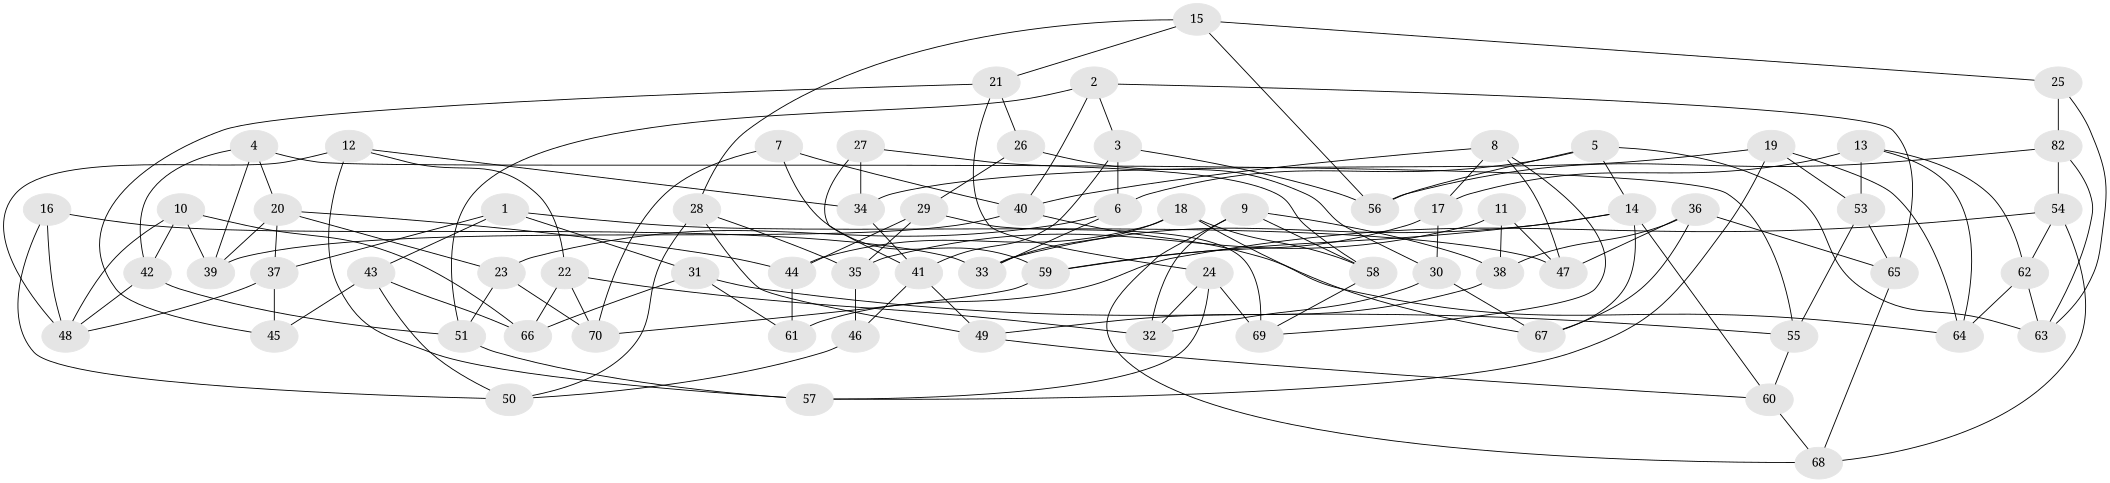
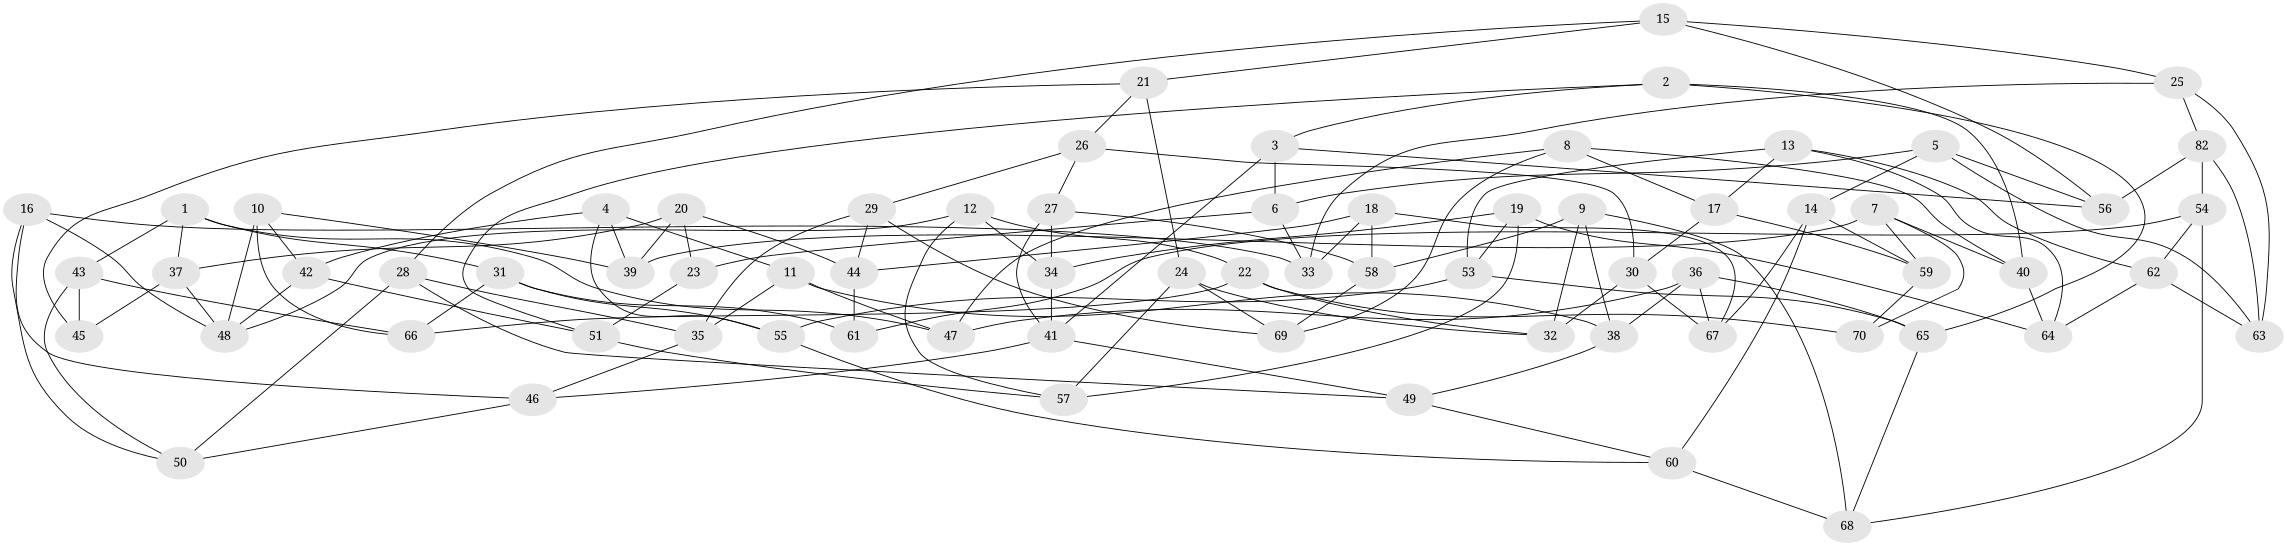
edge "4" -- "20": now "4" -- "11"
edge "26" -- "27": added
edge "14" -- "33": now "25" -- "33"
edge "40" -- "39": now "7" -- "39"
edge "23" -- "70": removed
edge "16" -- "46": added
